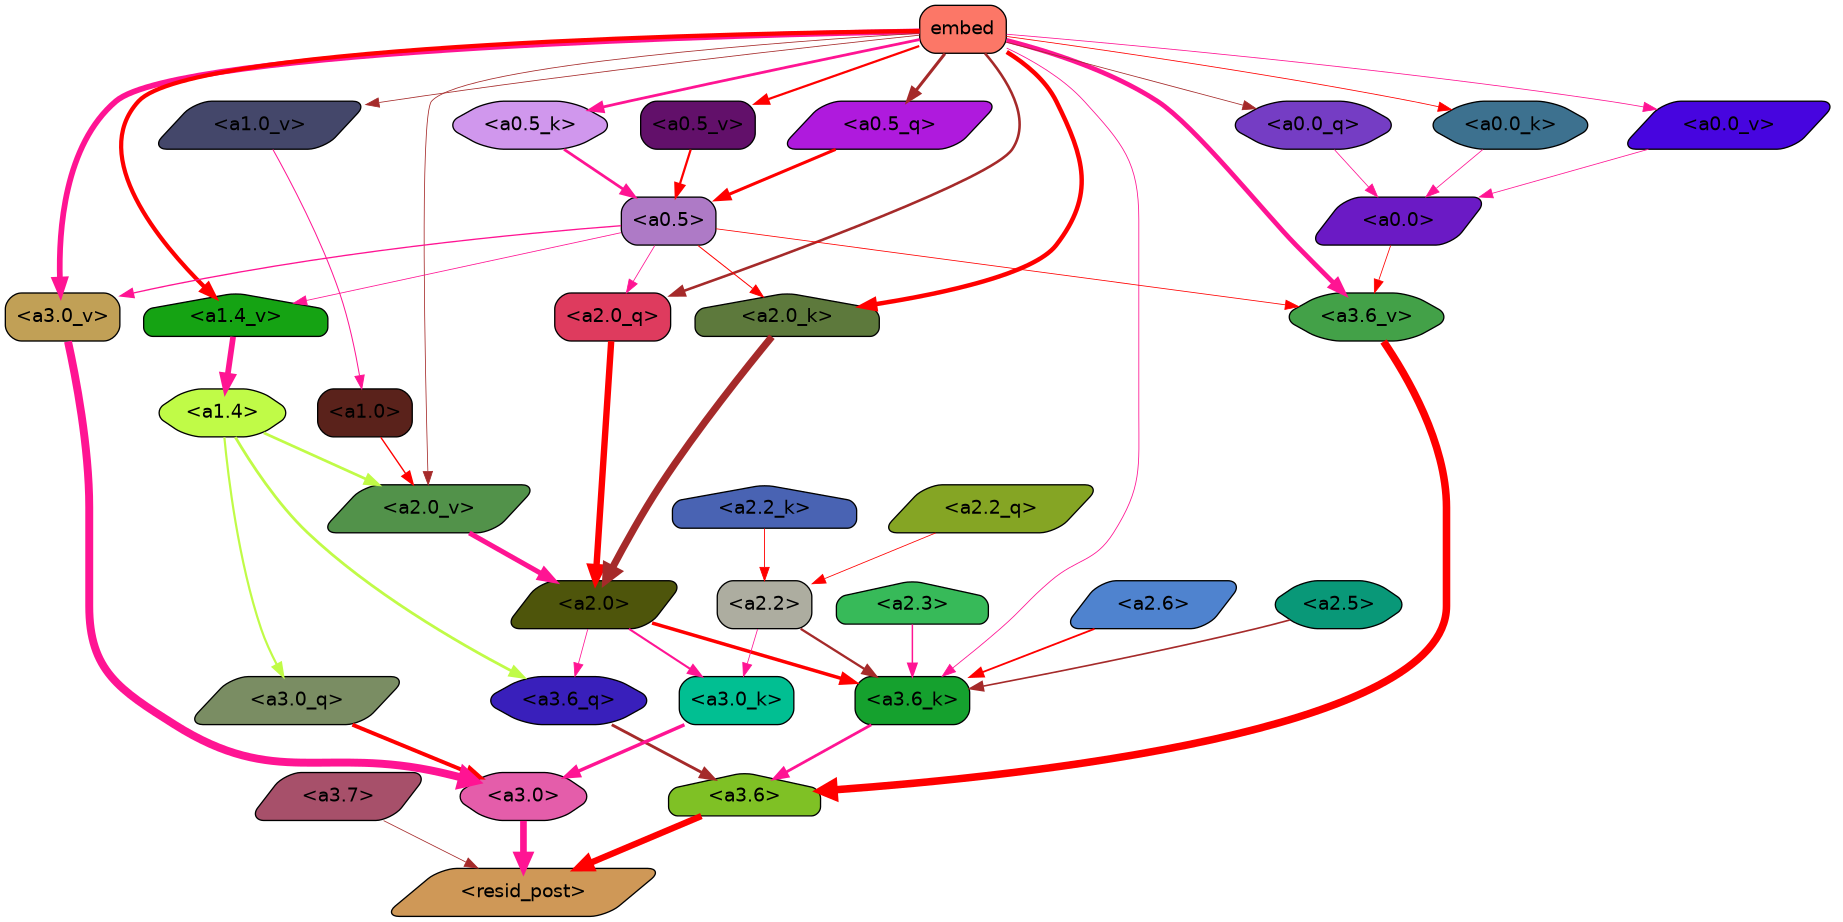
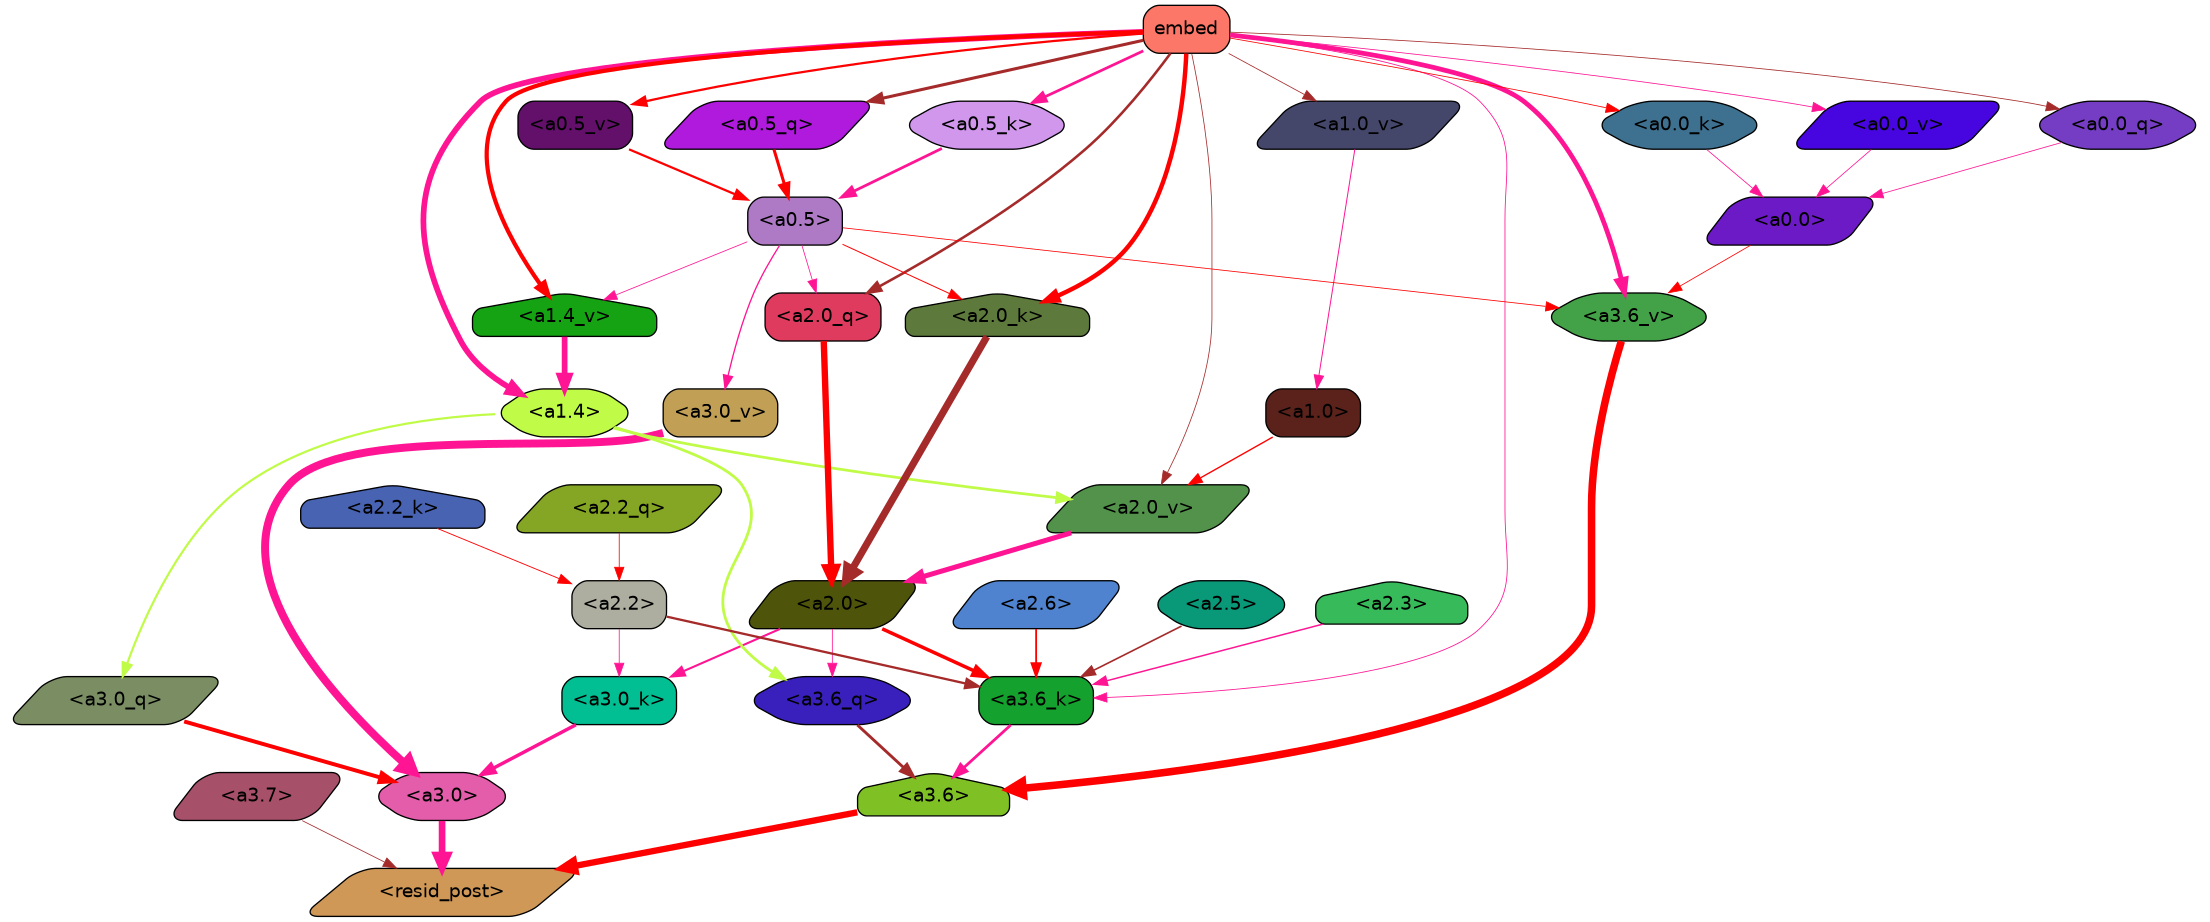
edge "embed" -> "<a3.0_v>": now "embed" -> "<a1.4>"
